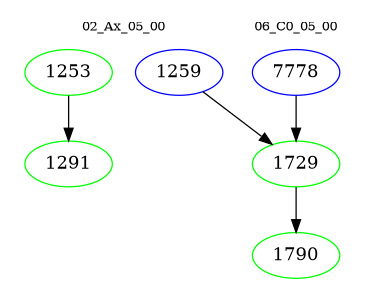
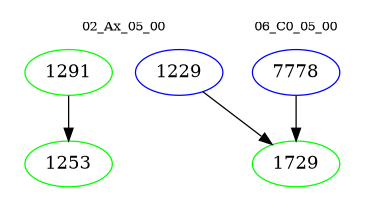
node "1259": label "1259" -> "1229"
edge "1253" -> "1291": reversed
node "1790": removed
